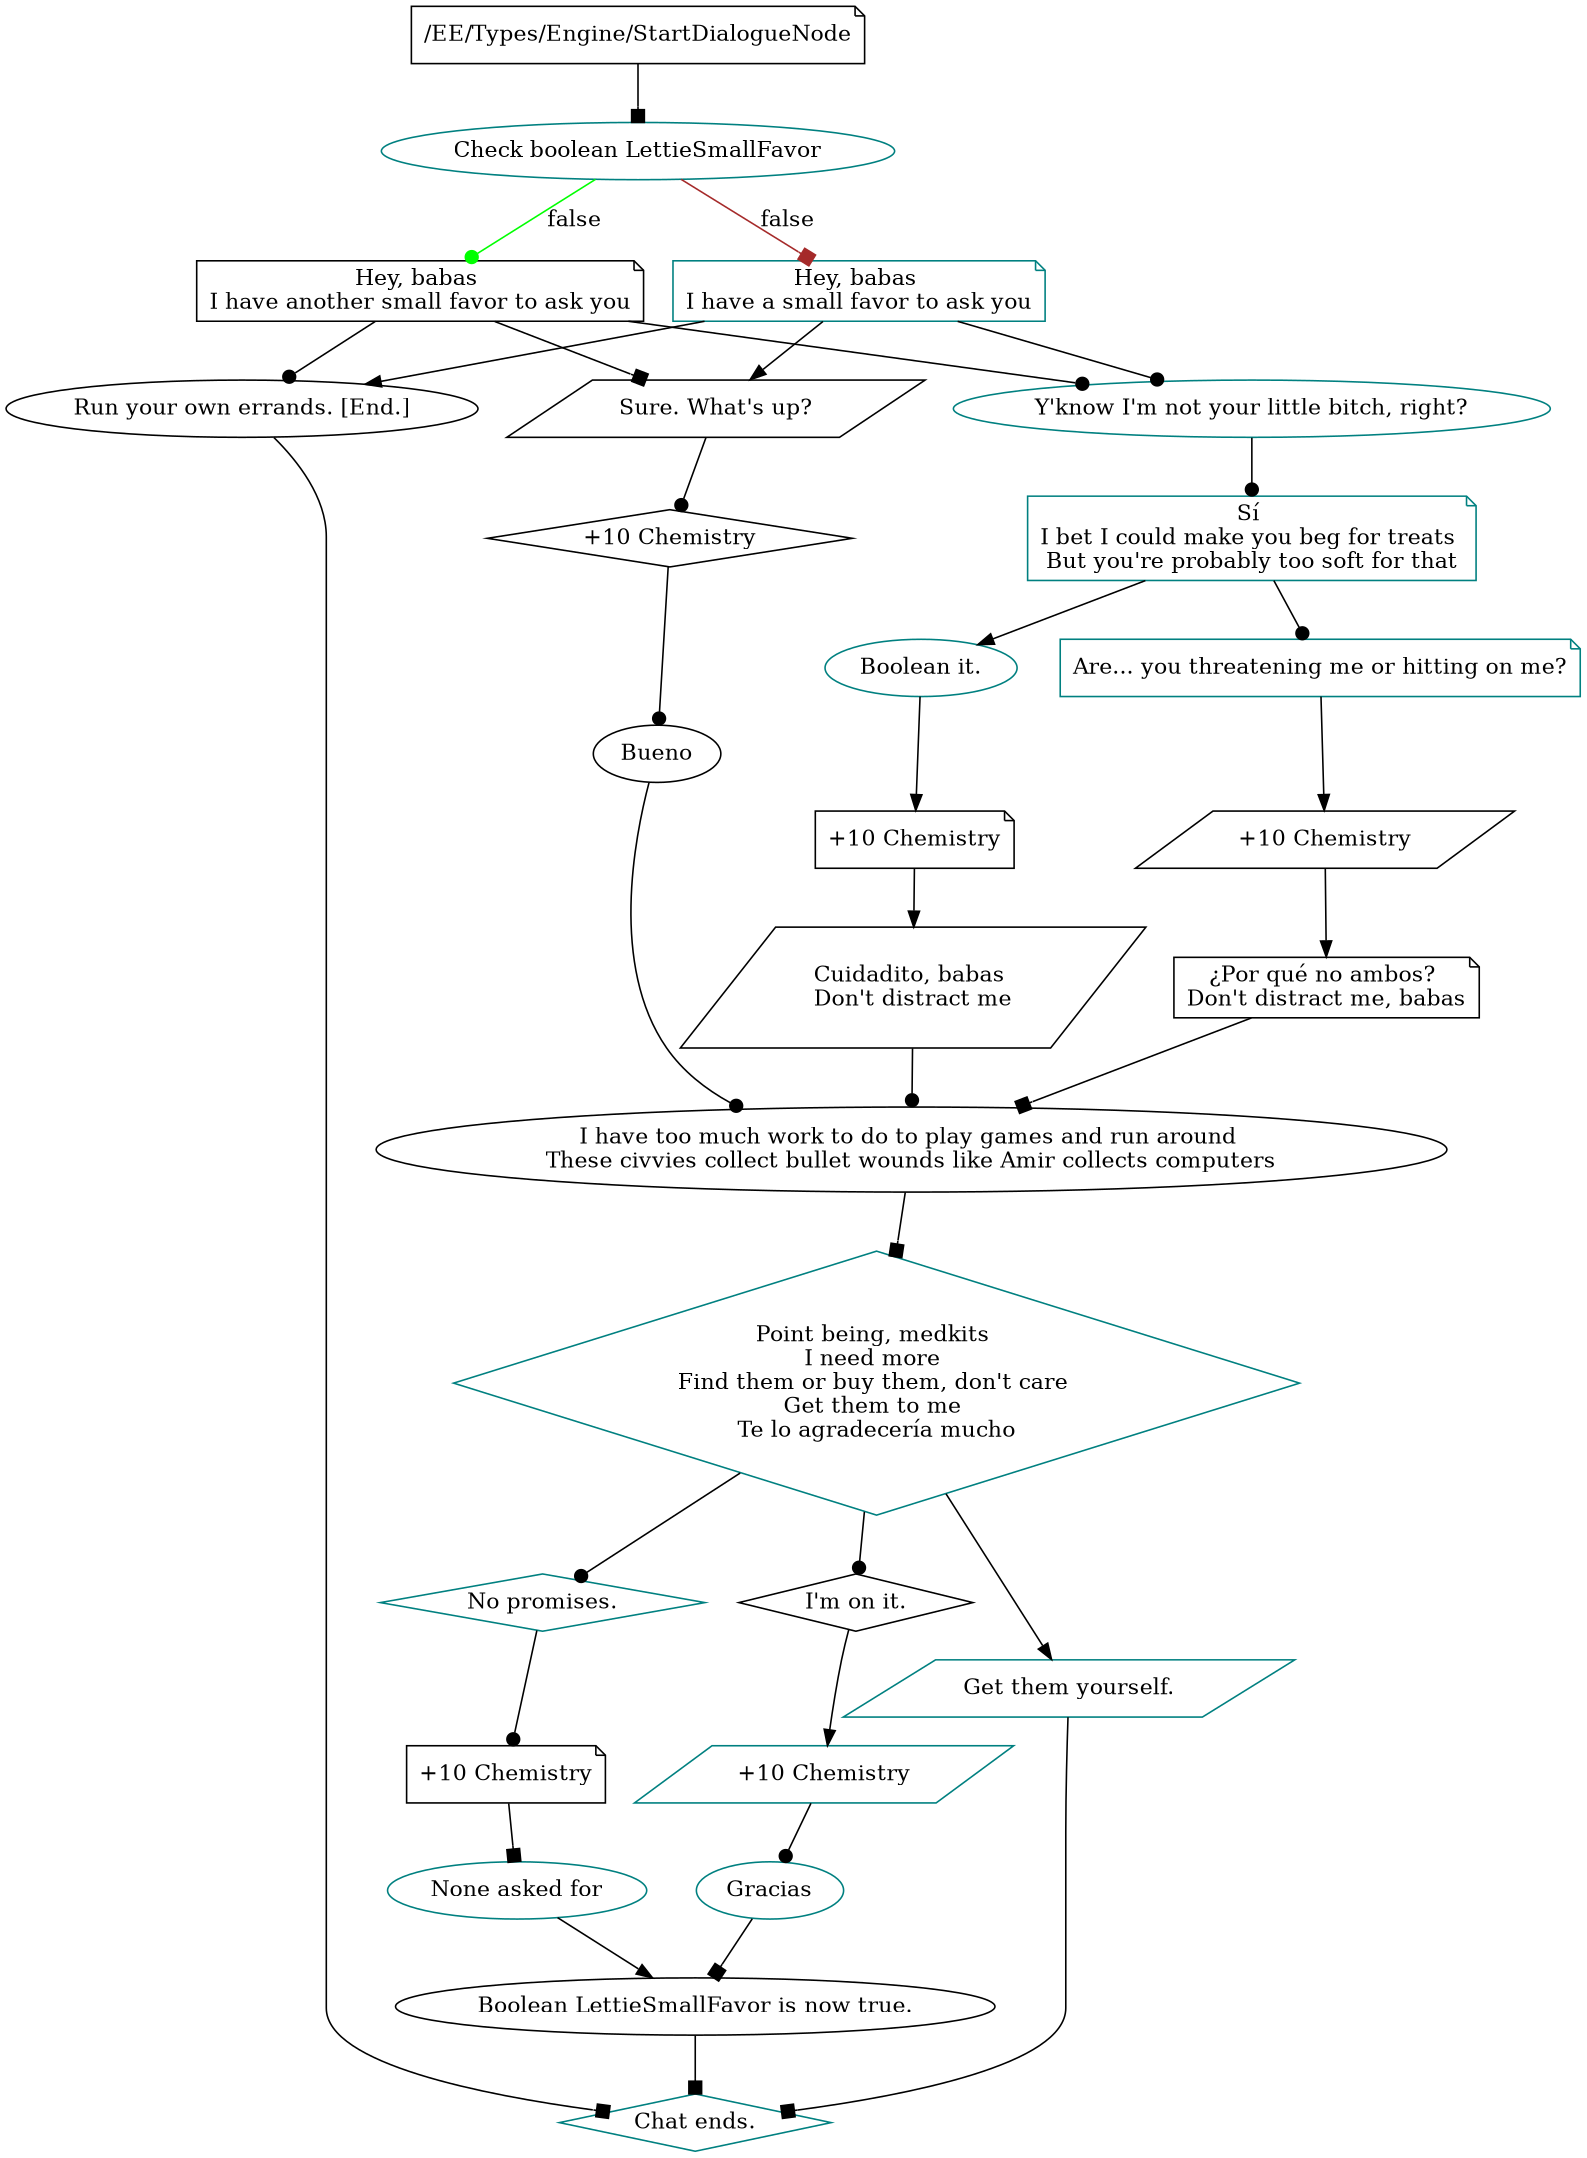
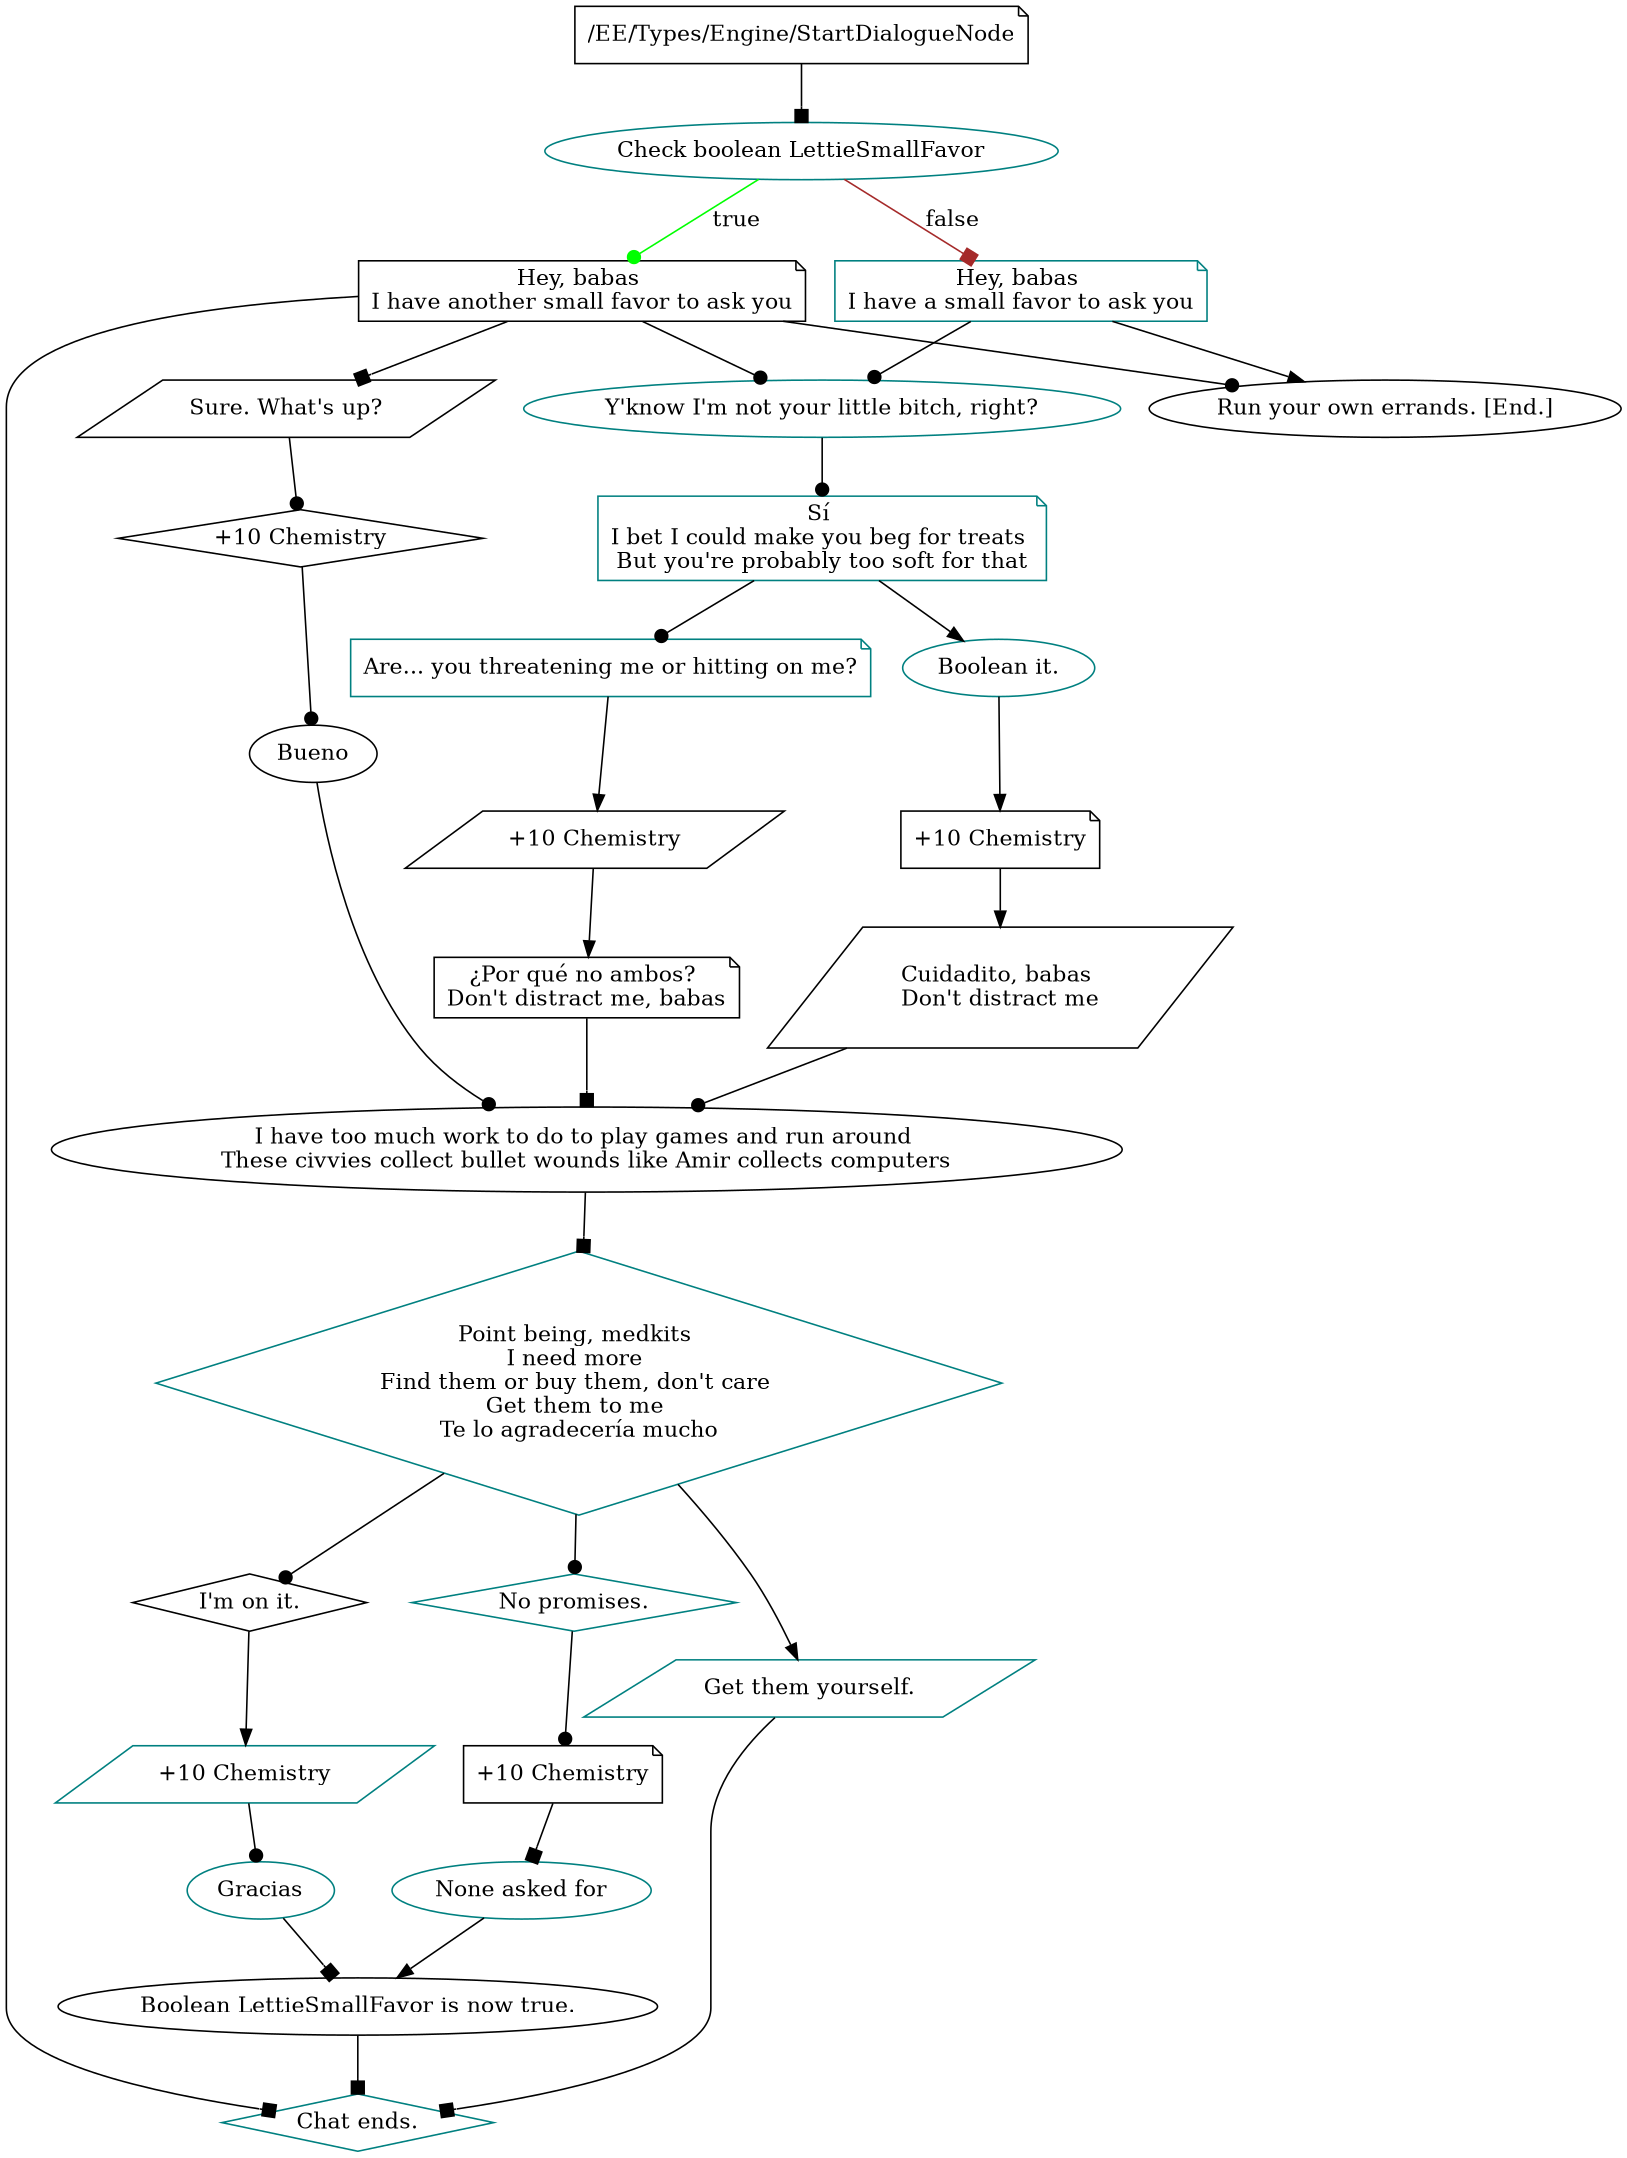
edge "Check boolean LettieSmallFavor" -> "Hey, babas I have another small favor to ask you": label "false" -> "true"
edge "Hey, babas I have a small favor to ask you" -> "Sure. What's up?": removed
edge "Run your own errands. [End.]" -> "Chat ends.": now "Hey, babas I have another small favor to ask you" -> "Chat ends."
